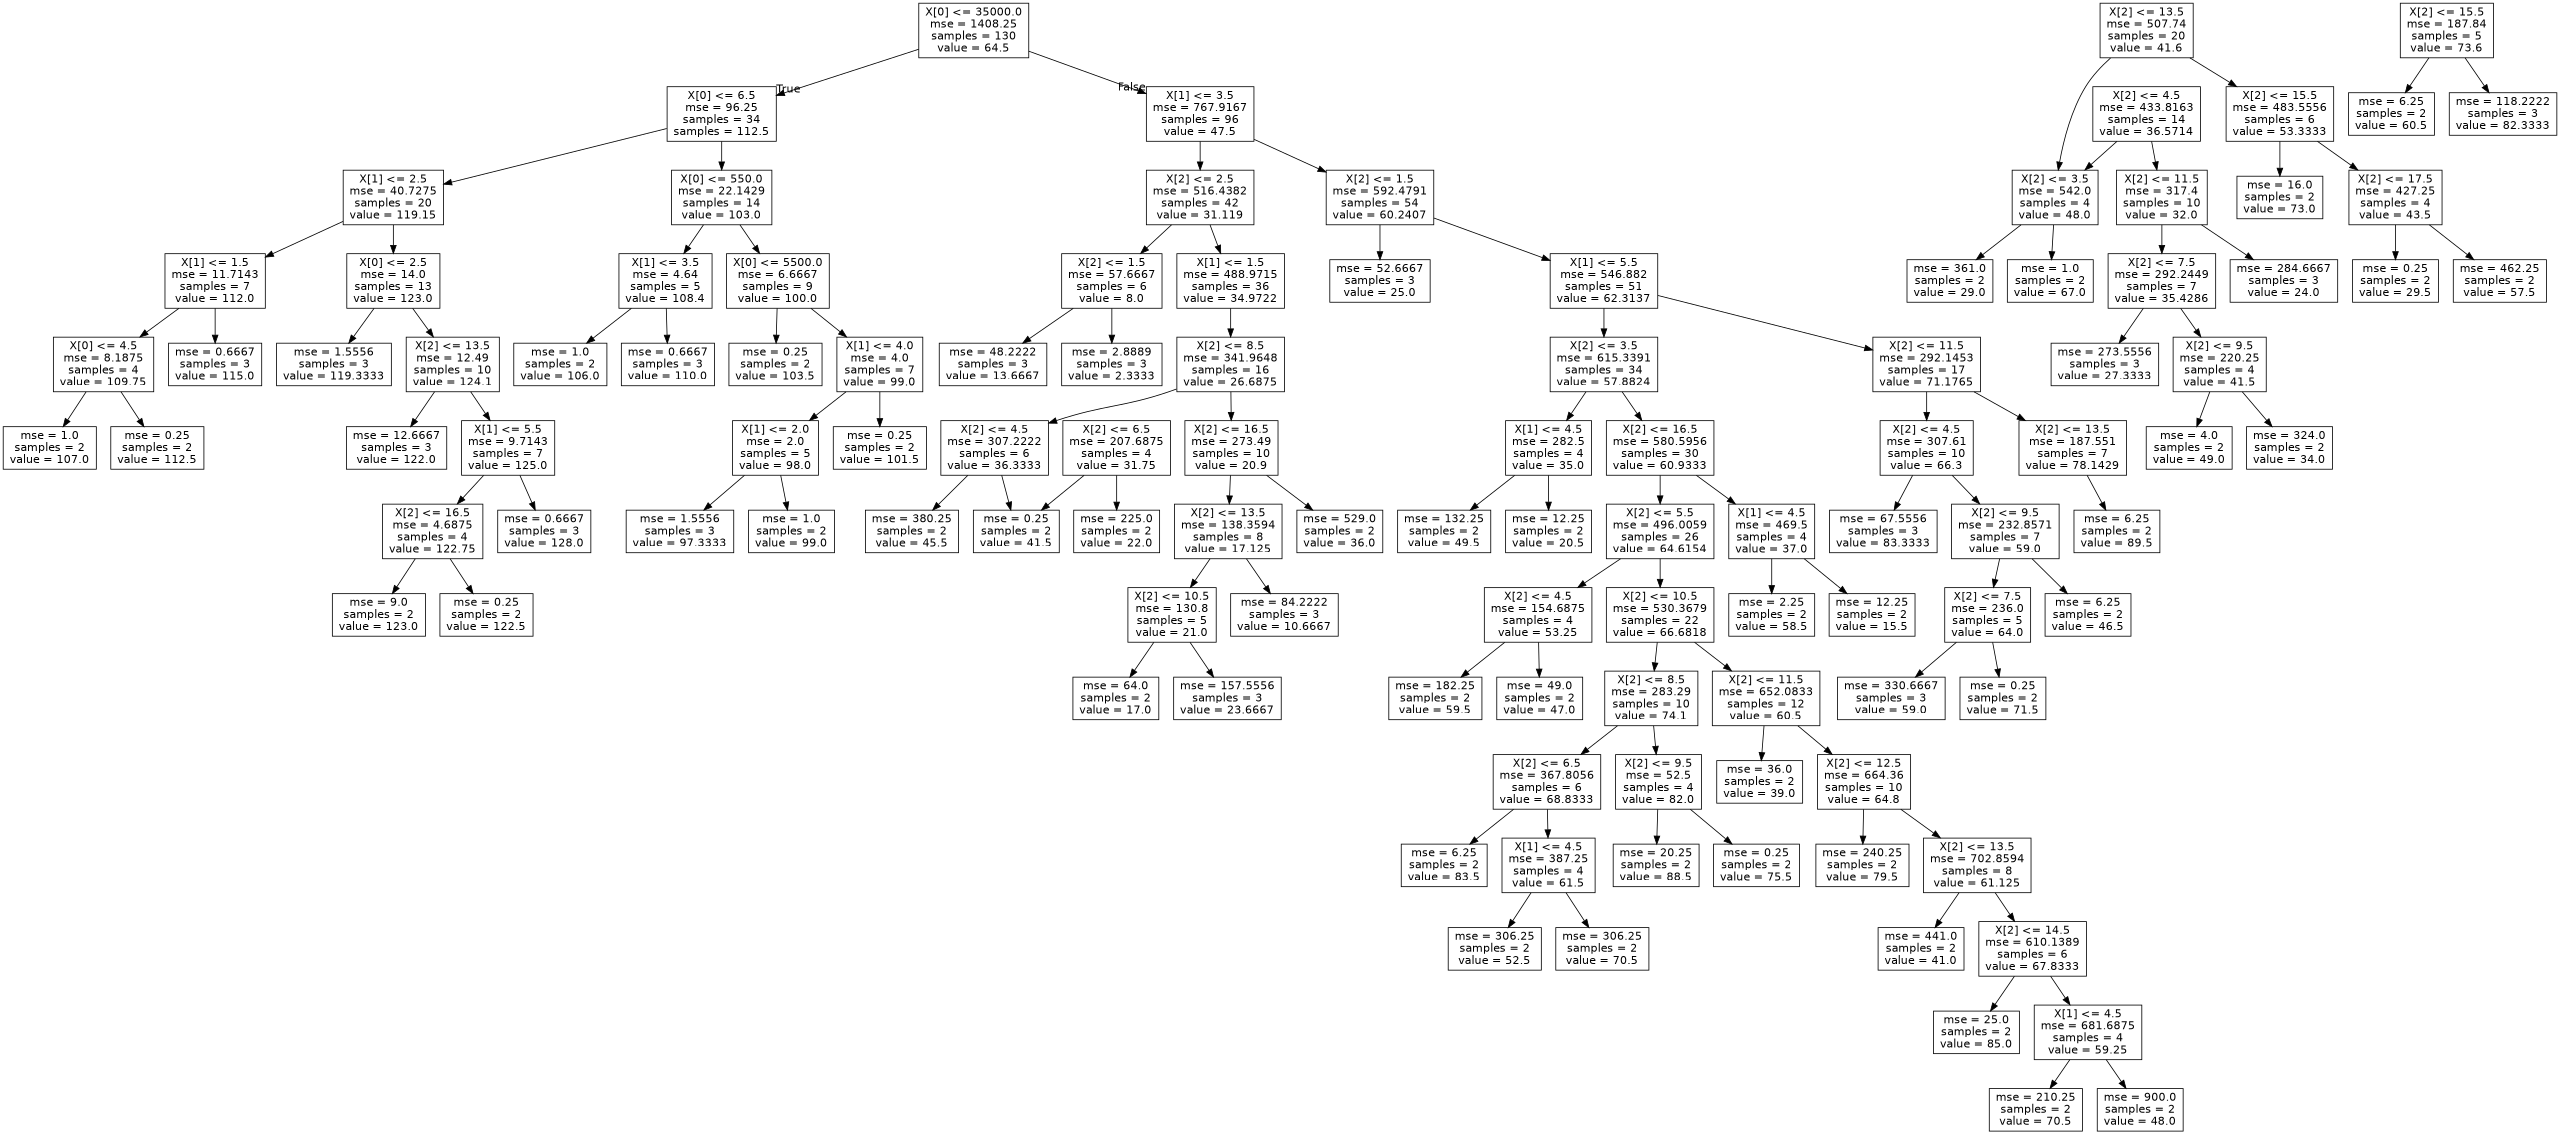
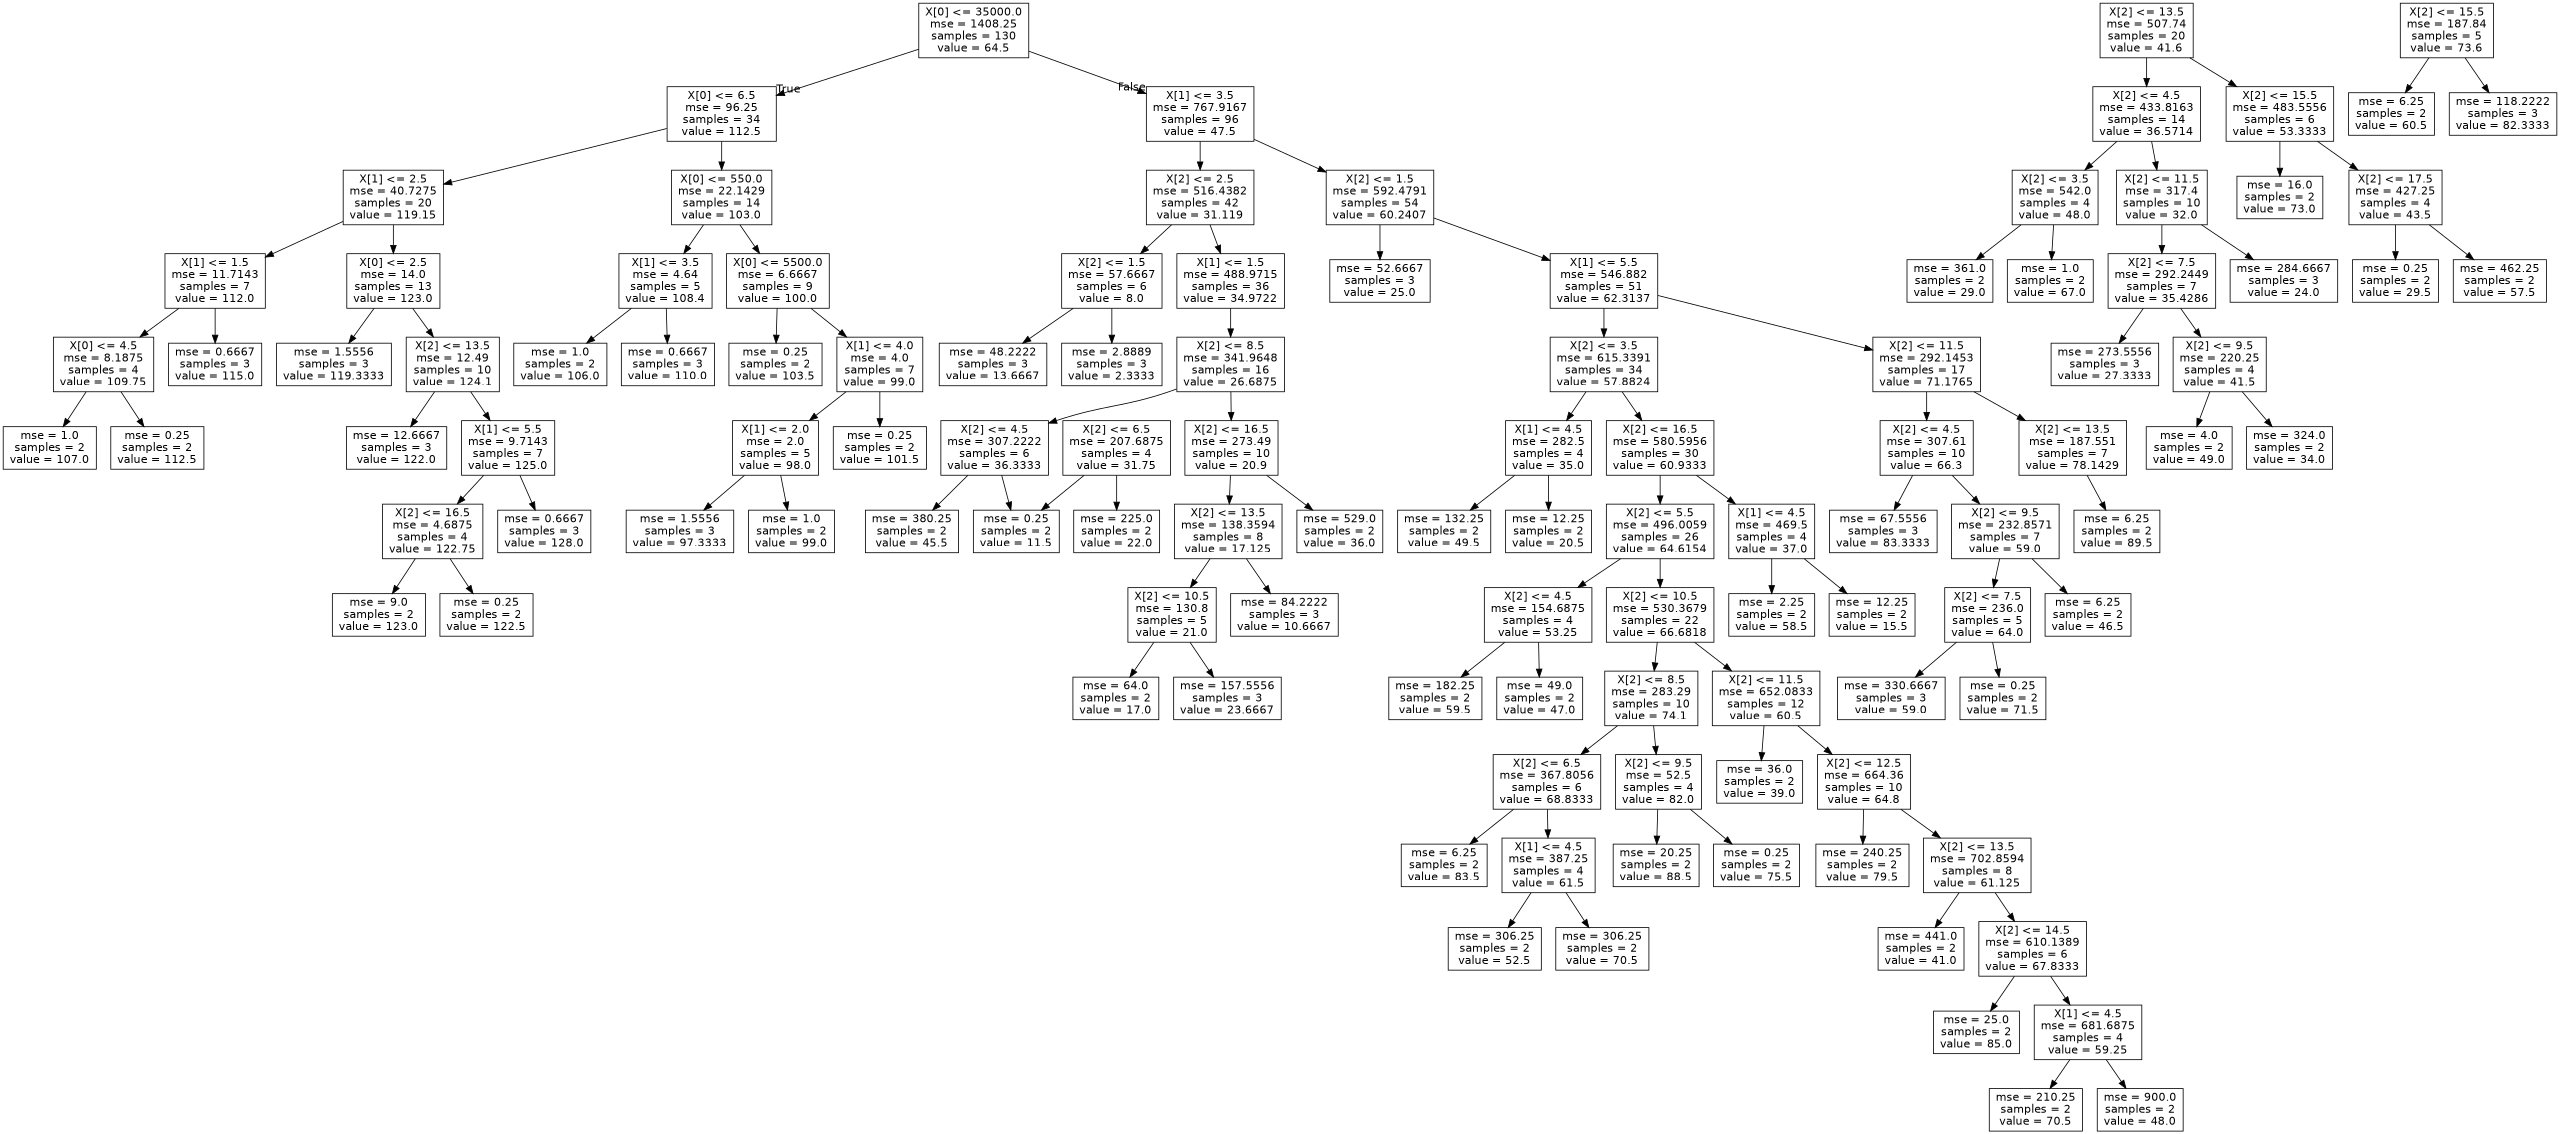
edge "X[2] <= 13.5 mse = 507.74 samples = 20 value = 41.6" -> "X[2] <= 3.5 mse = 542.0 samples = 4 value = 48.0": now "X[2] <= 13.5 mse = 507.74 samples = 20 value = 41.6" -> "X[2] <= 4.5 mse = 433.8163 samples = 14 value = 36.5714"
node "X[0] <= 6.5 mse = 96.25 samples = 34 samples = 112.5": label "X[0] <= 6.5 mse = 96.25 samples = 34 samples = 112.5" -> "X[0] <= 6.5 mse = 96.25 samples = 34 value = 112.5"
node "mse = 0.25 samples = 2 value = 41.5": label "mse = 0.25 samples = 2 value = 41.5" -> "mse = 0.25 samples = 2 value = 11.5"
